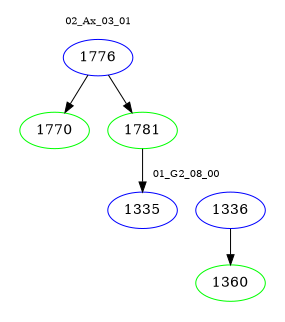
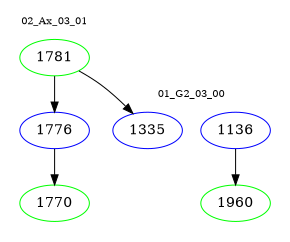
edge "1776" -> "1781": reversed
cluster "01_G2_08_00": label "01_G2_08_00" -> "01_G2_03_00"
node "1336": label "1336" -> "1136"
node "1360": label "1360" -> "1960"
